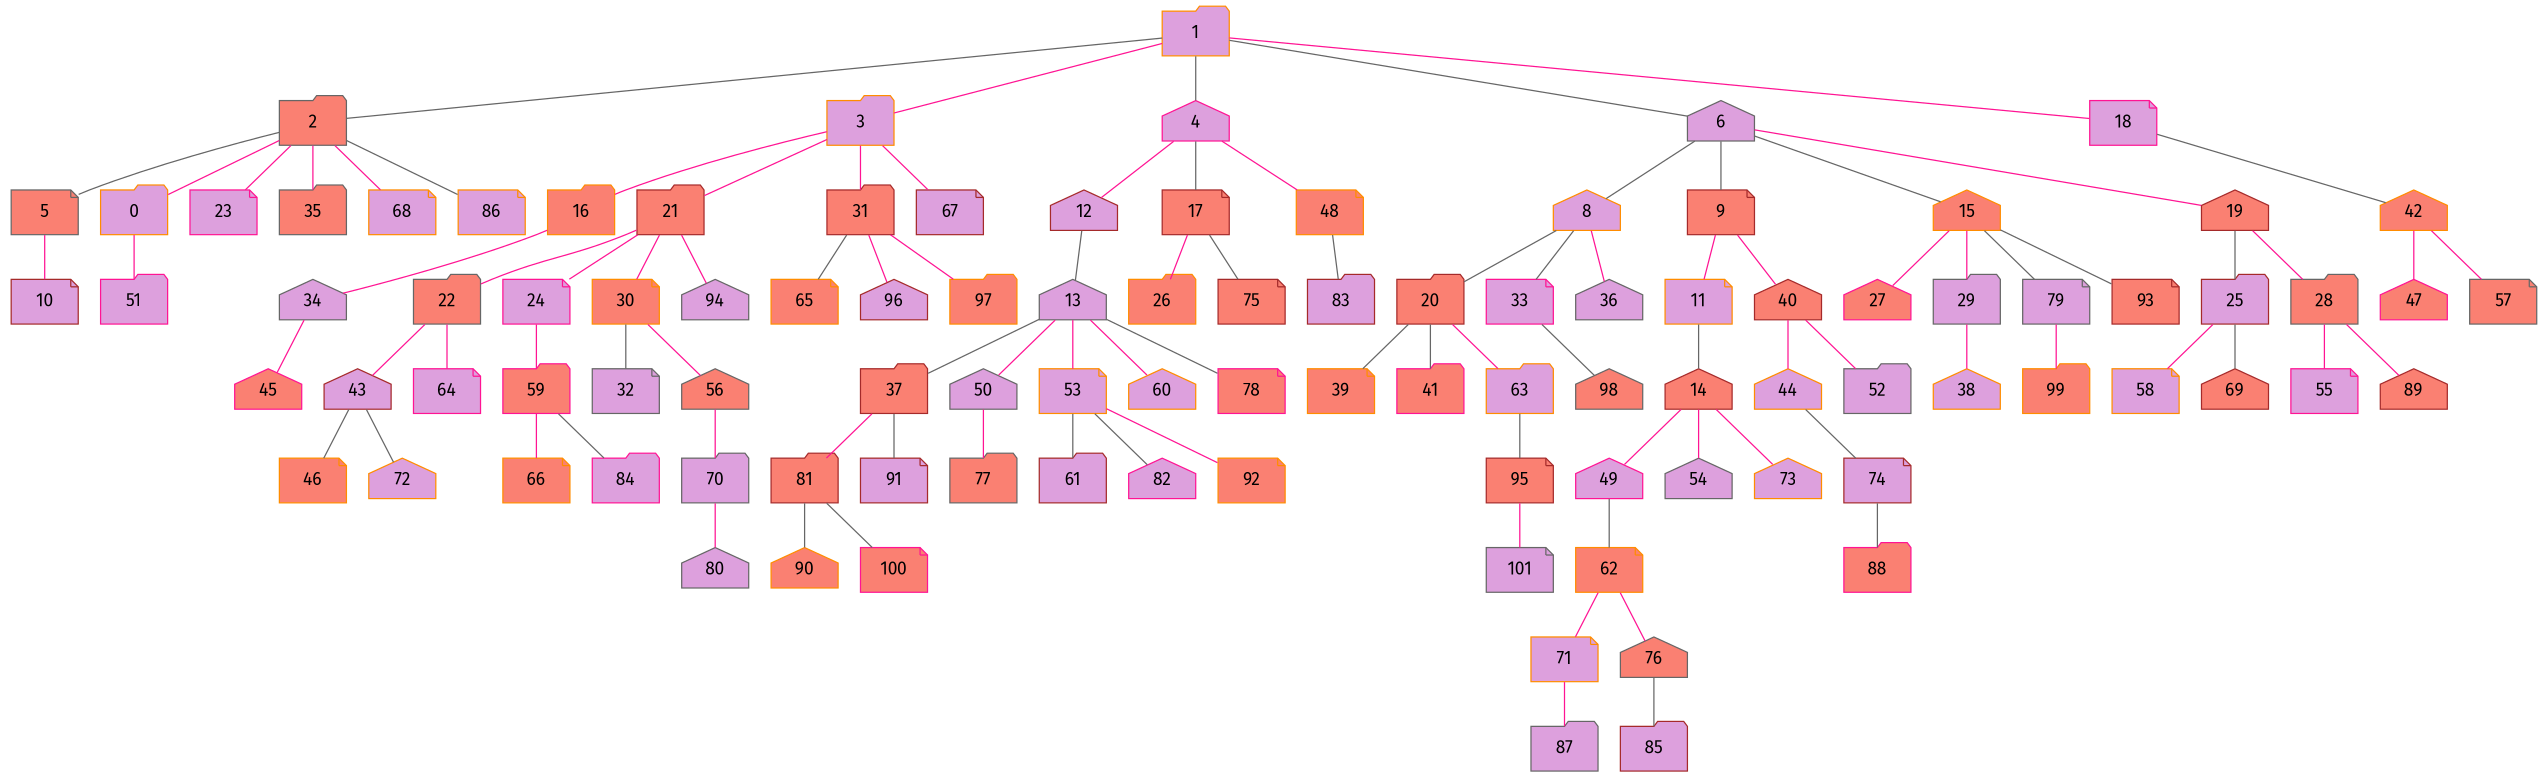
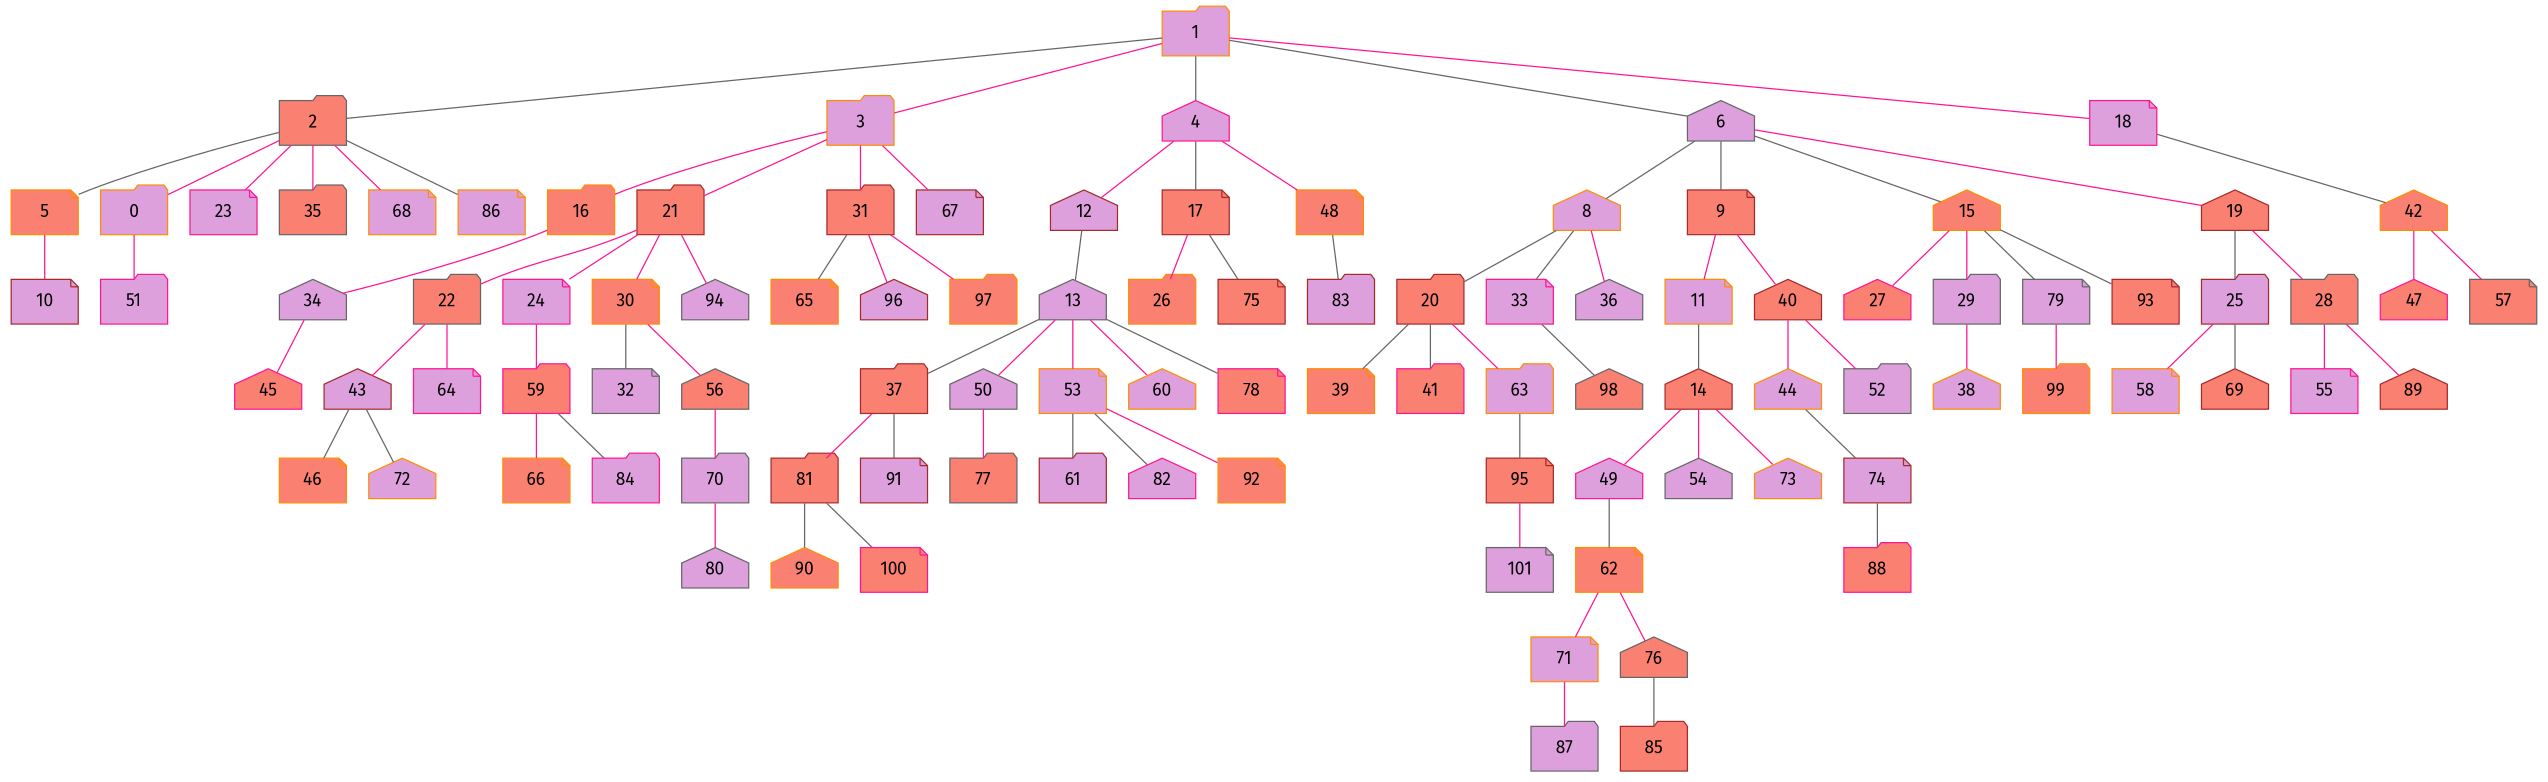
node "5": color gray40 -> darkorange
node "85": fillcolor plum -> salmon
